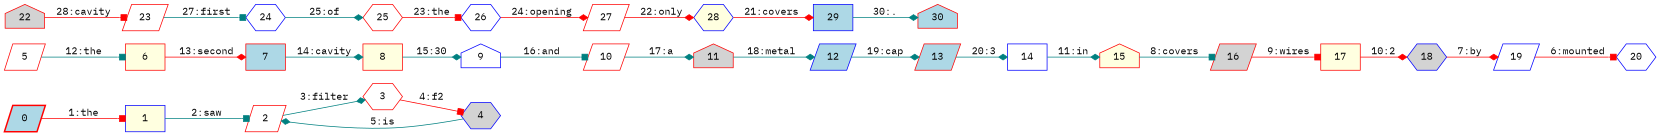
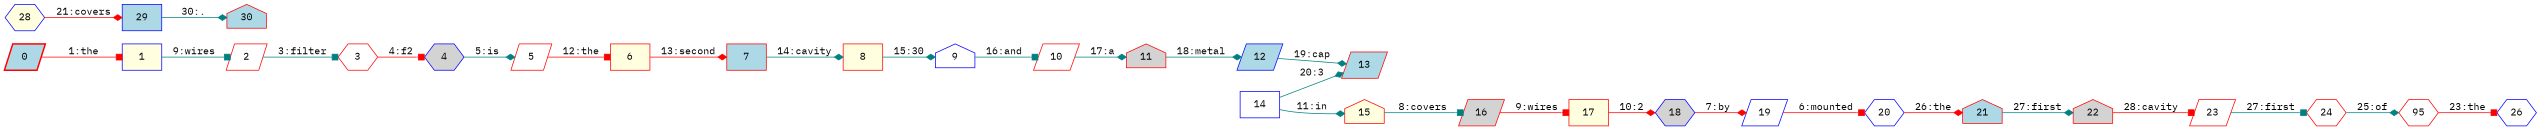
node "24": color blue -> red
node "25": label "25" -> "95"
node "27": removed
edge "5" -> "6": color teal -> red
edge "13" -> "14": reversed
edge "2" -> "3": arrowhead diamond -> box
edge "1" -> "2": label "2:saw" -> "9:wires"
node "21": added
edge "4" -> "2": now "4" -> "5"
